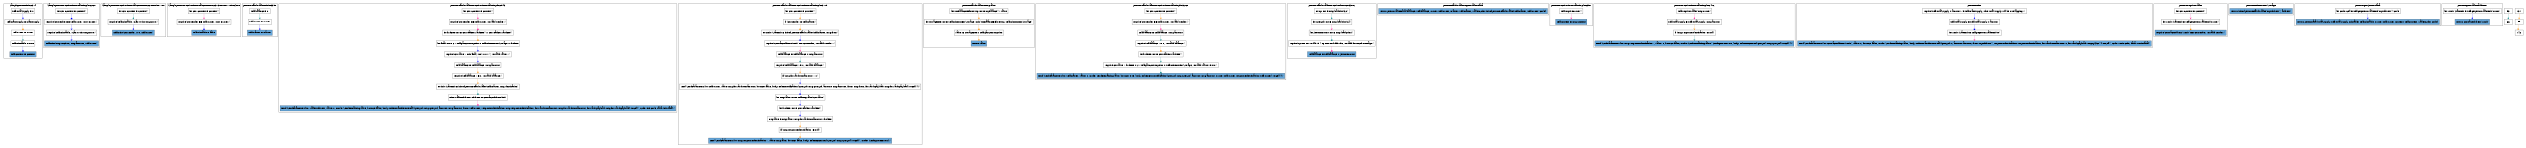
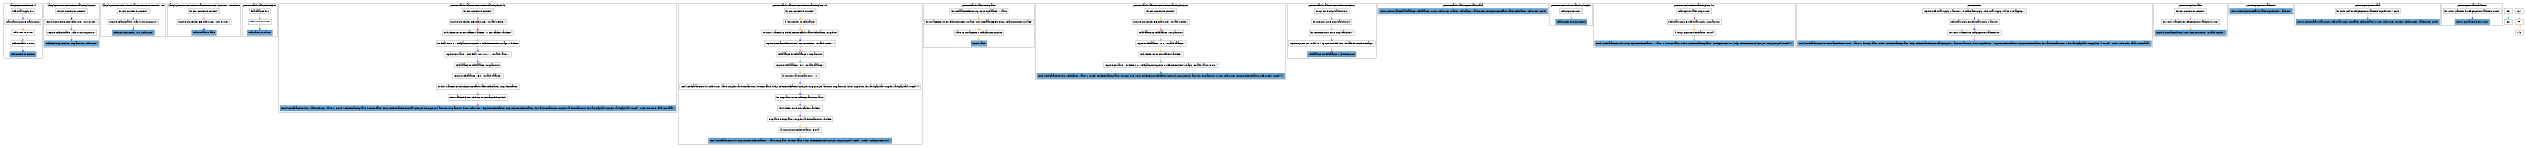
cluster "Jetton__minTonsForStorage": label "Jetton__minTonsForStorage" -> "Jetton__getJettonWalletInit"
node "self.balance = 0": label "self.balance = 0" -> "final.balance = 0"
node "self.max_supply = max_supply": label "self.max_supply = max_supply" -> "max.max_supply = max_supply"
edge "55" -> "142": reversed
